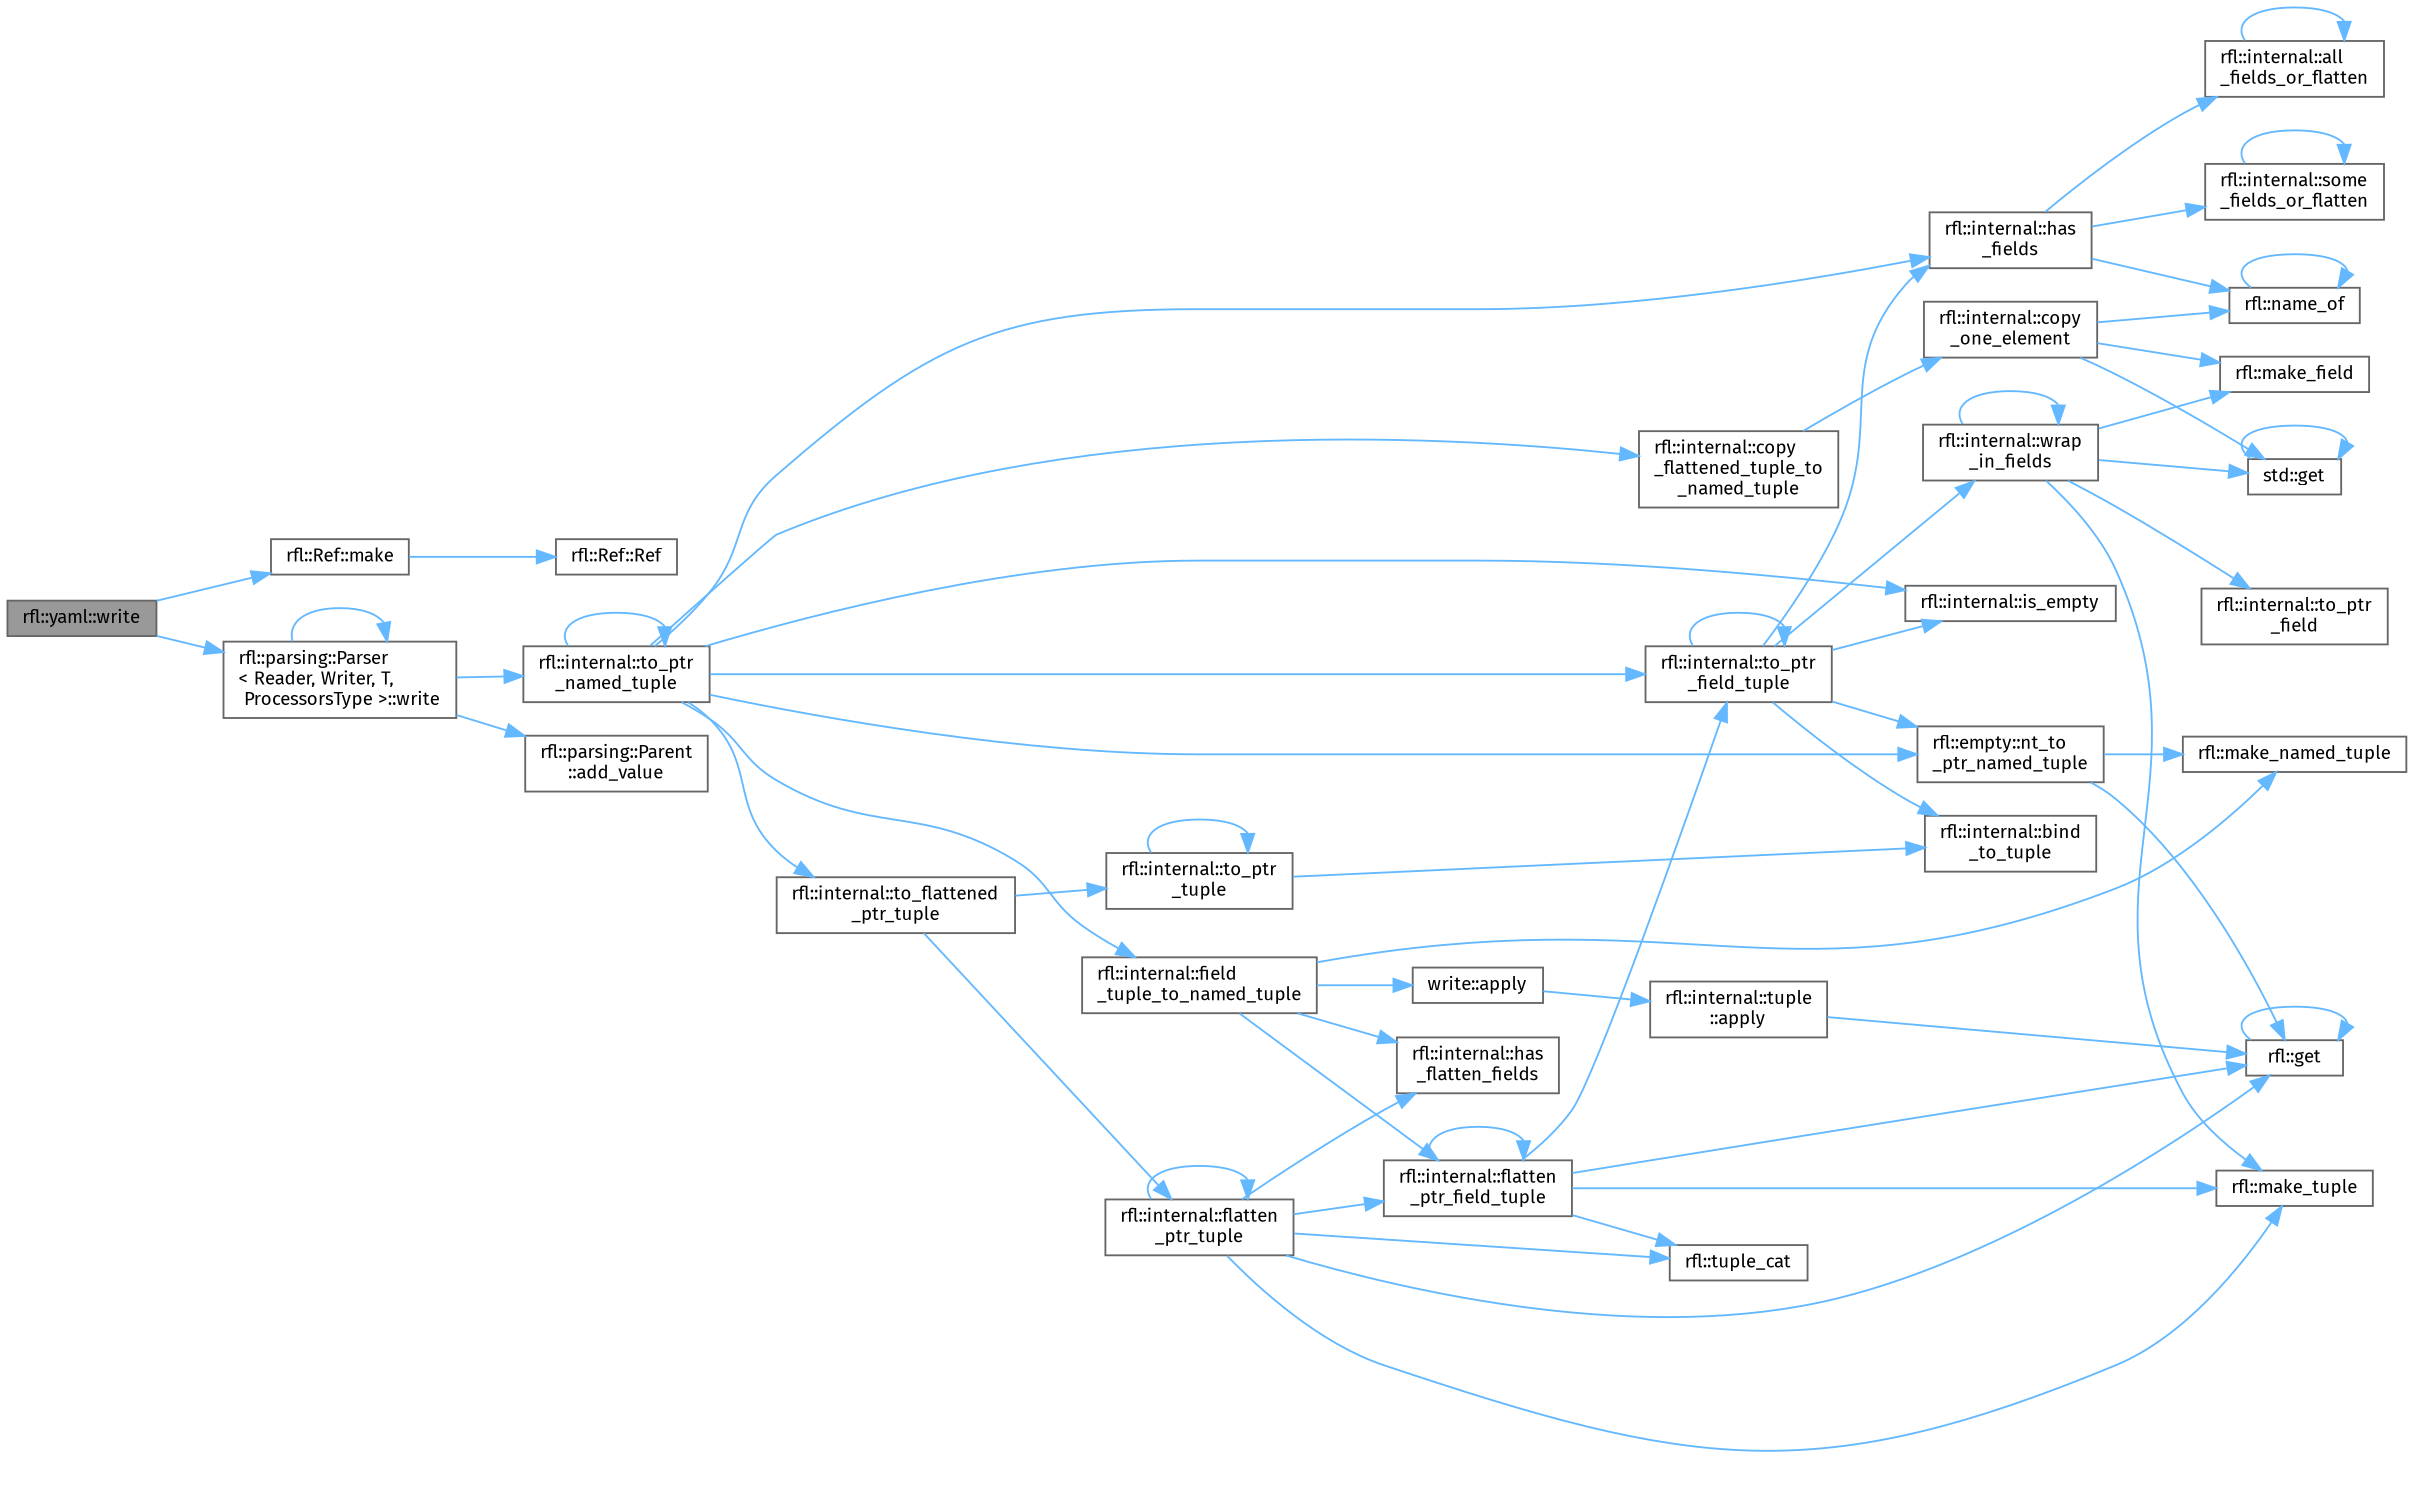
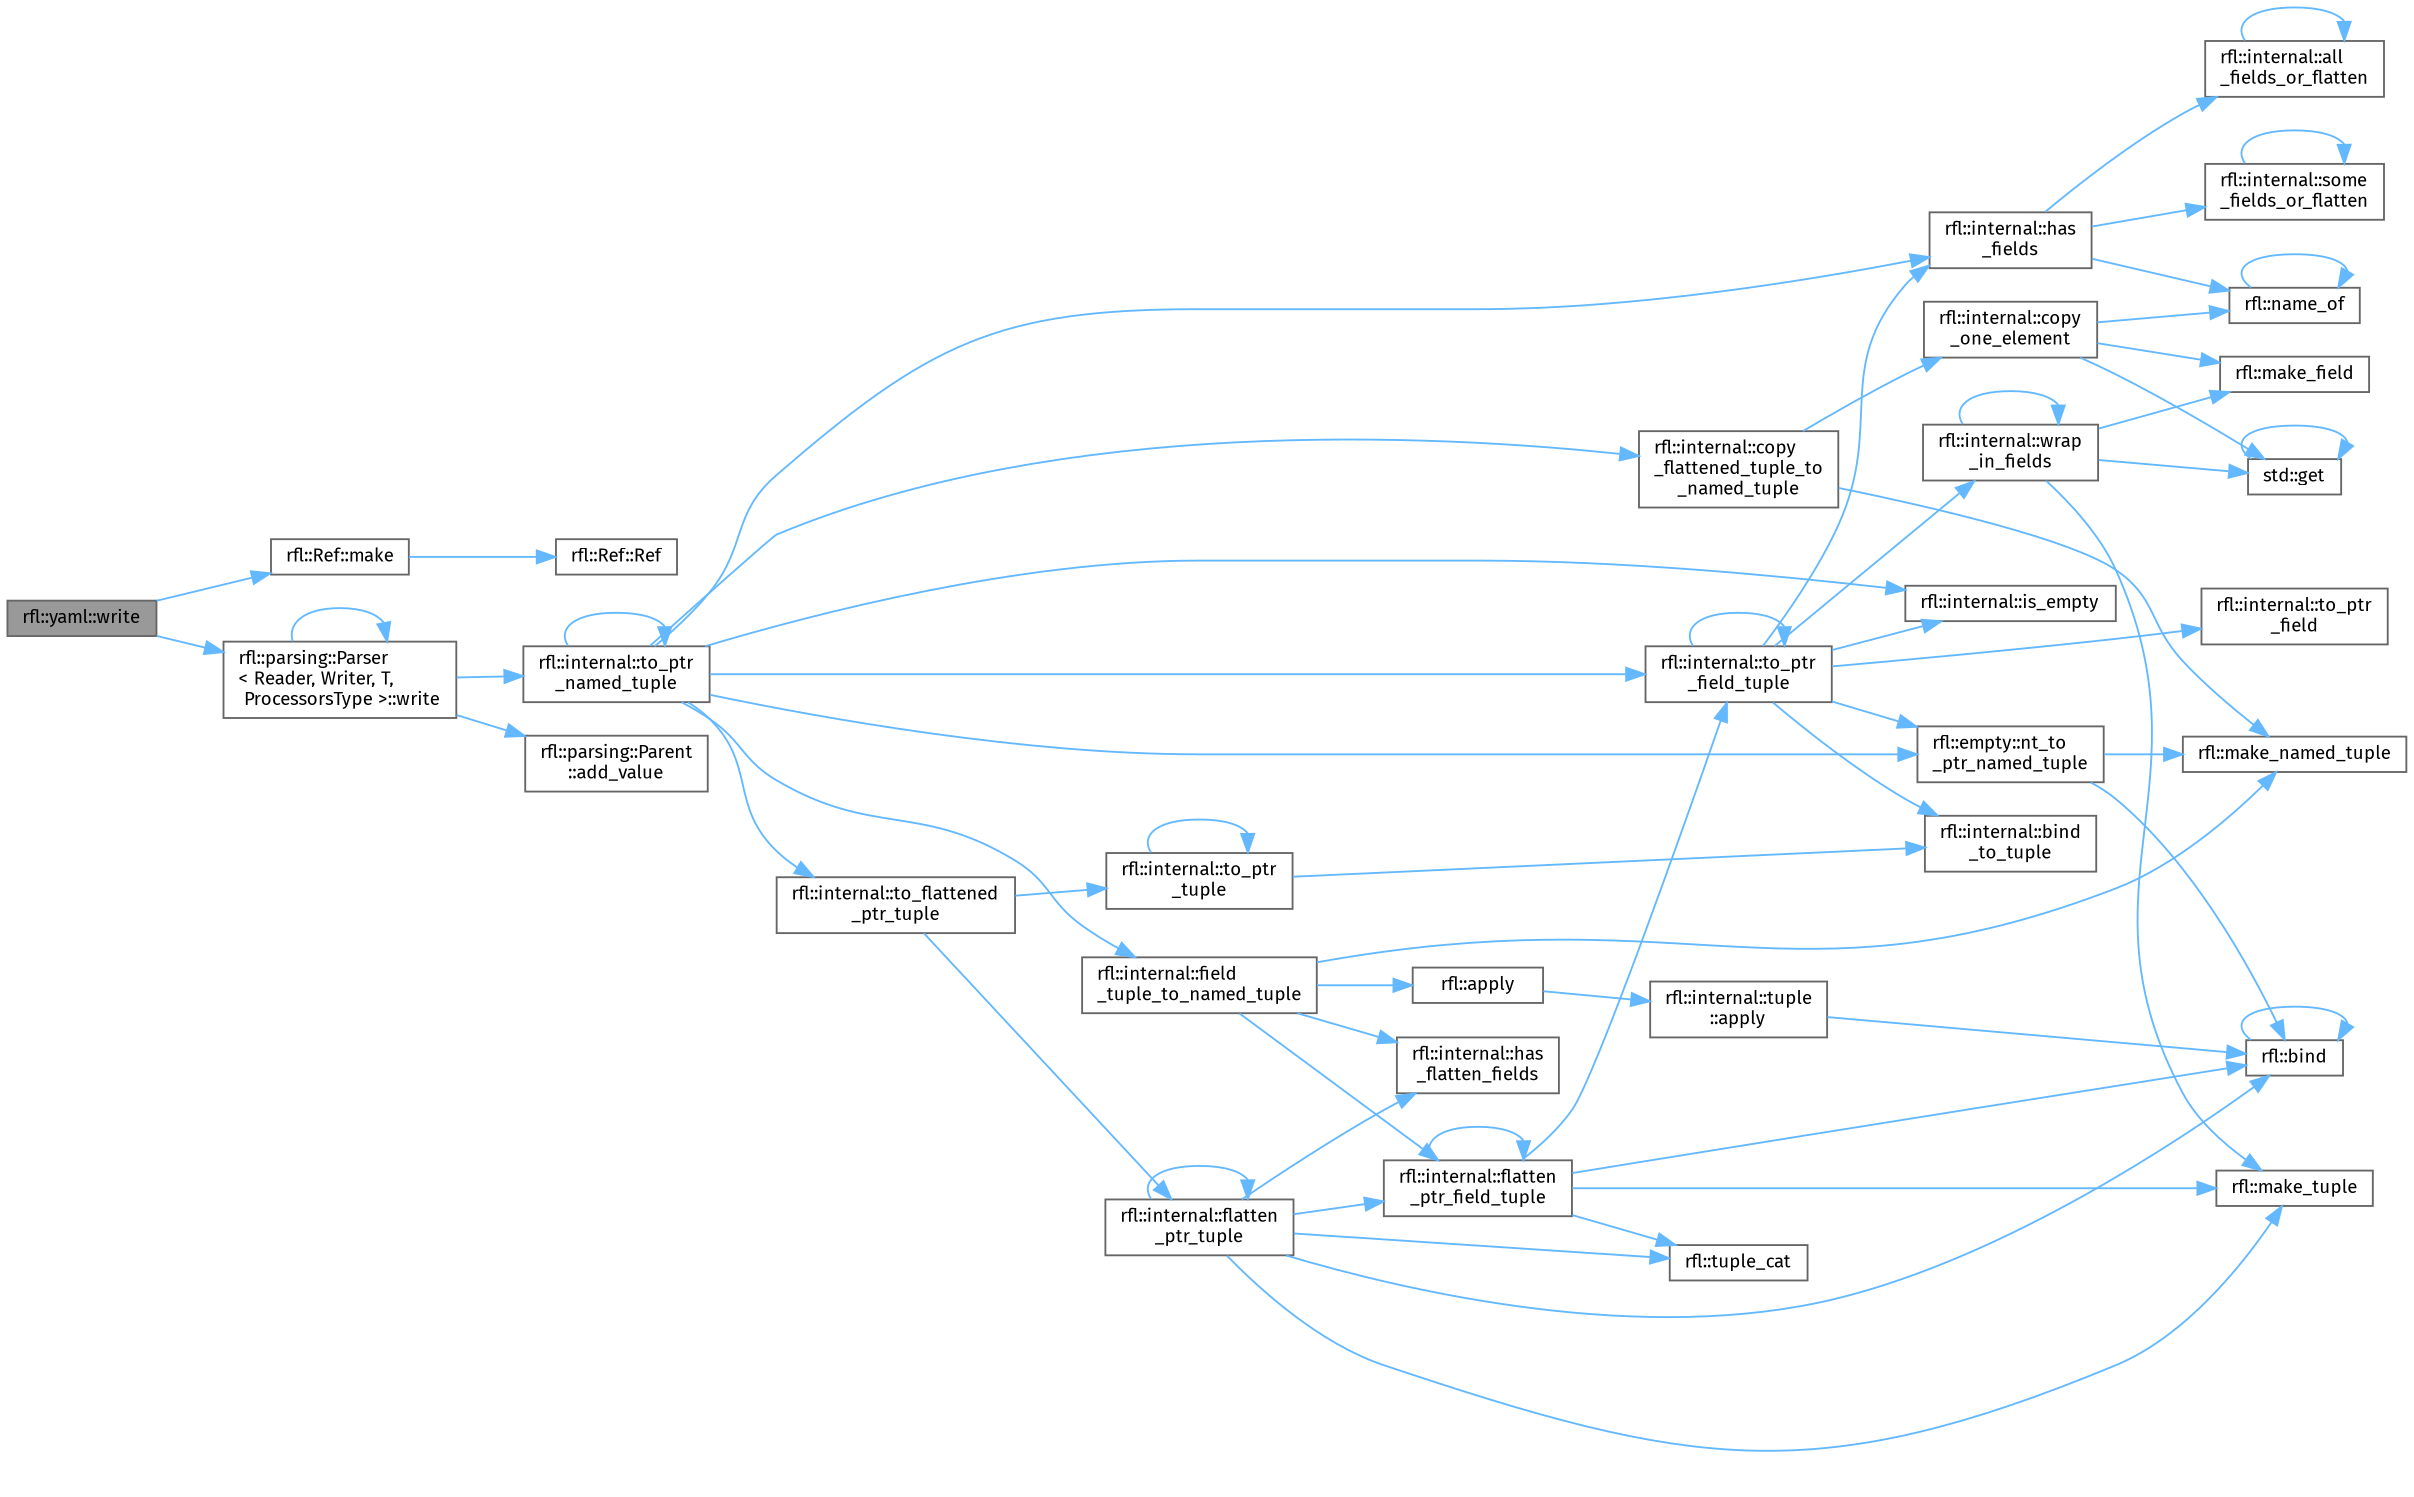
edge "rfl::internal::wrap _in_fields" -> "rfl::internal::to_ptr _field": now "rfl::internal::to_ptr _field_tuple" -> "rfl::internal::to_ptr _field"
edge "rfl::internal::copy _flattened_tuple_to _named_tuple" -> "rfl::make_named_tuple": added
node "write::apply": label "write::apply" -> "rfl::apply"
node "rfl::get": label "rfl::get" -> "rfl::bind"
